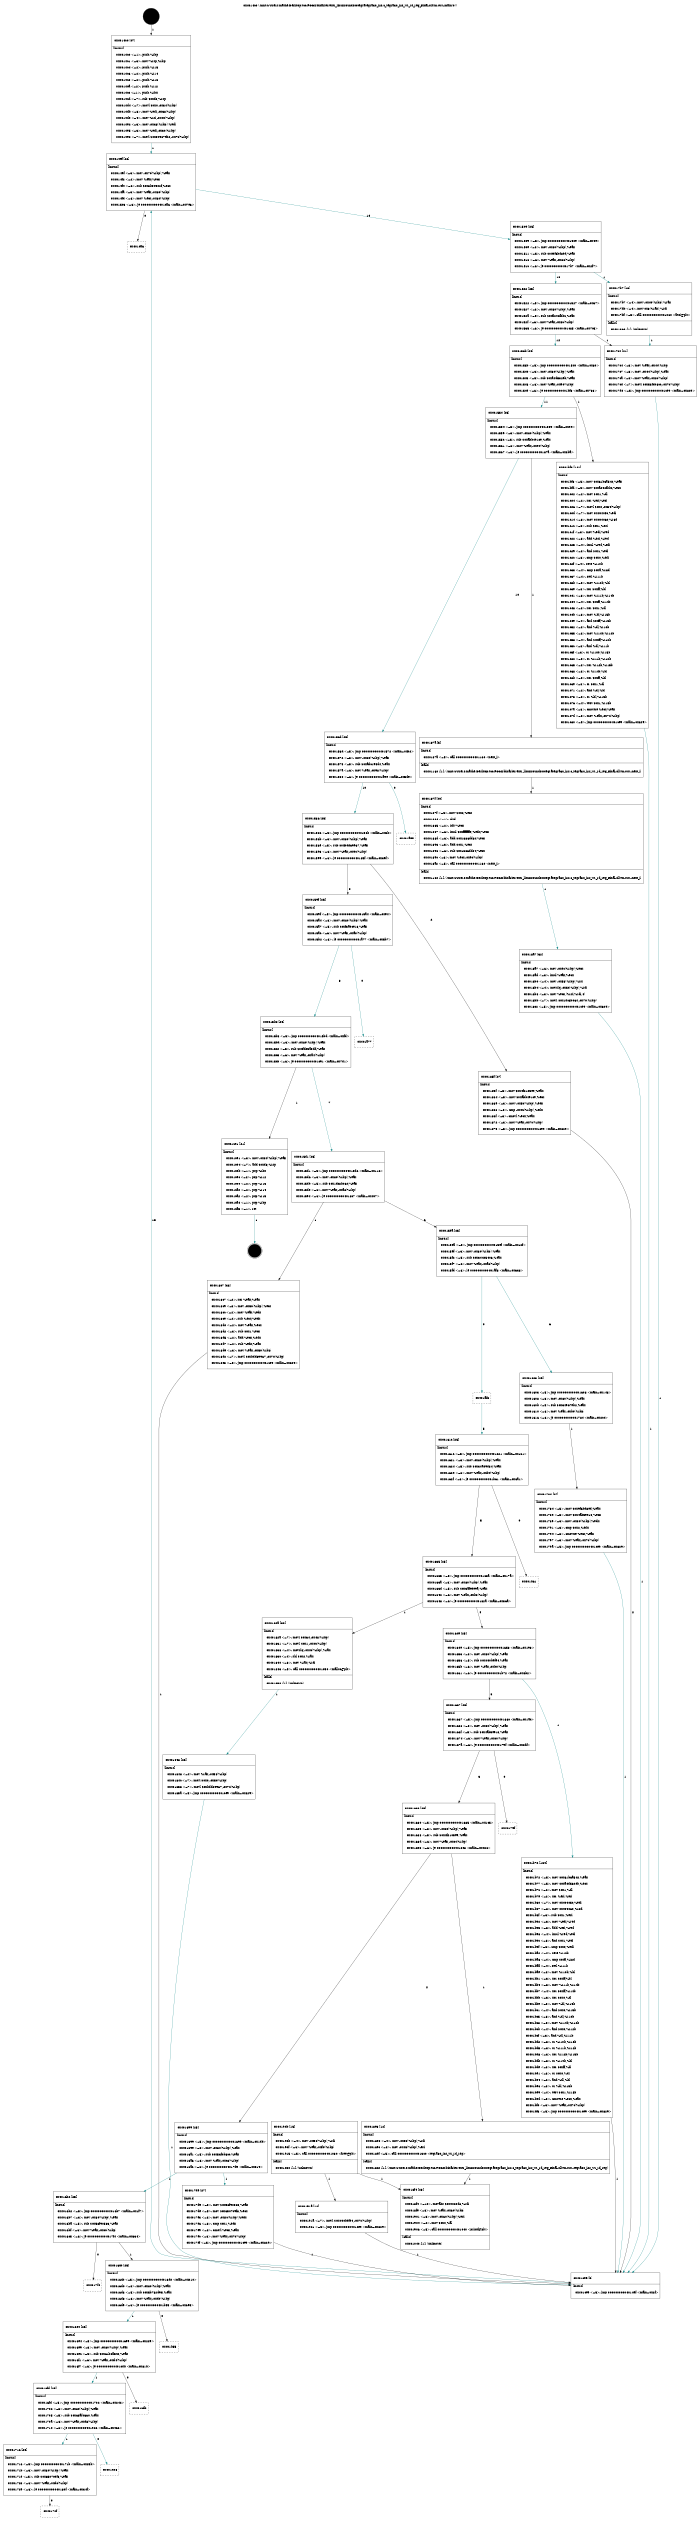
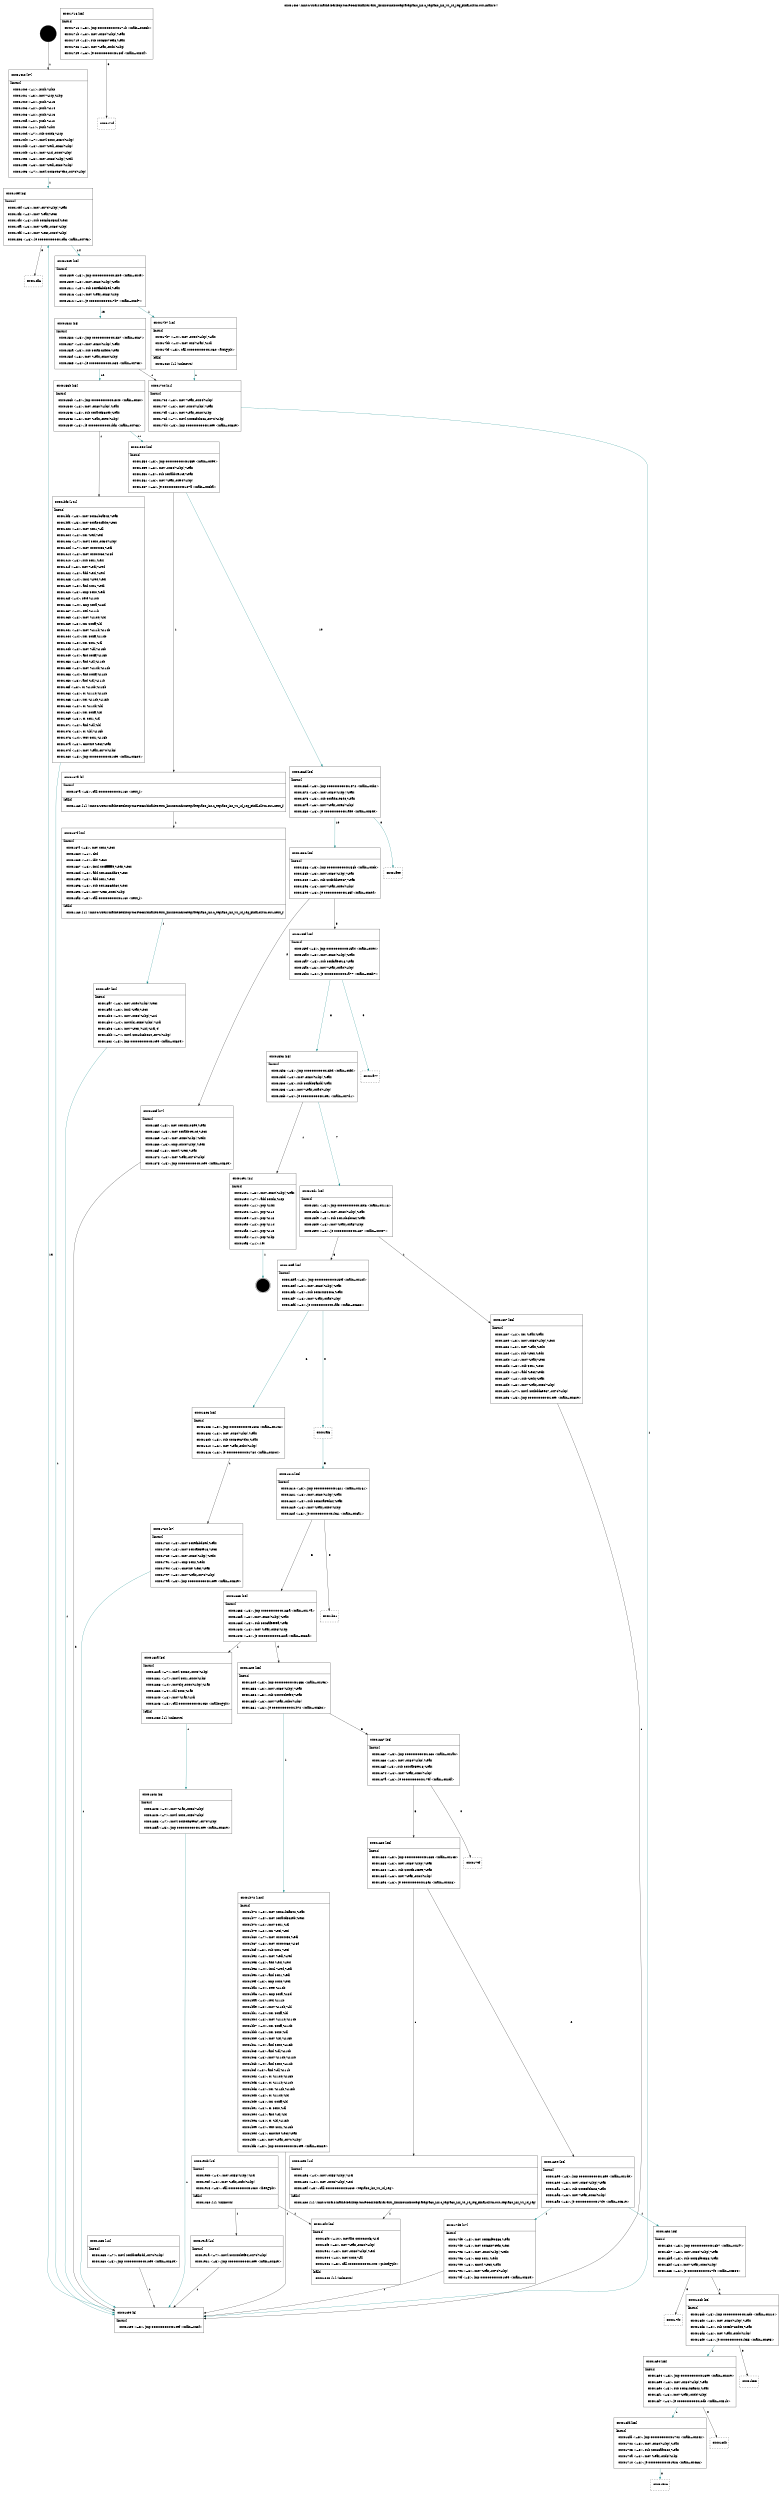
node "0x401c85 [12]": added
edge "0x4016fd [25]" -> "0x401716 [25]": removed, label "1"
